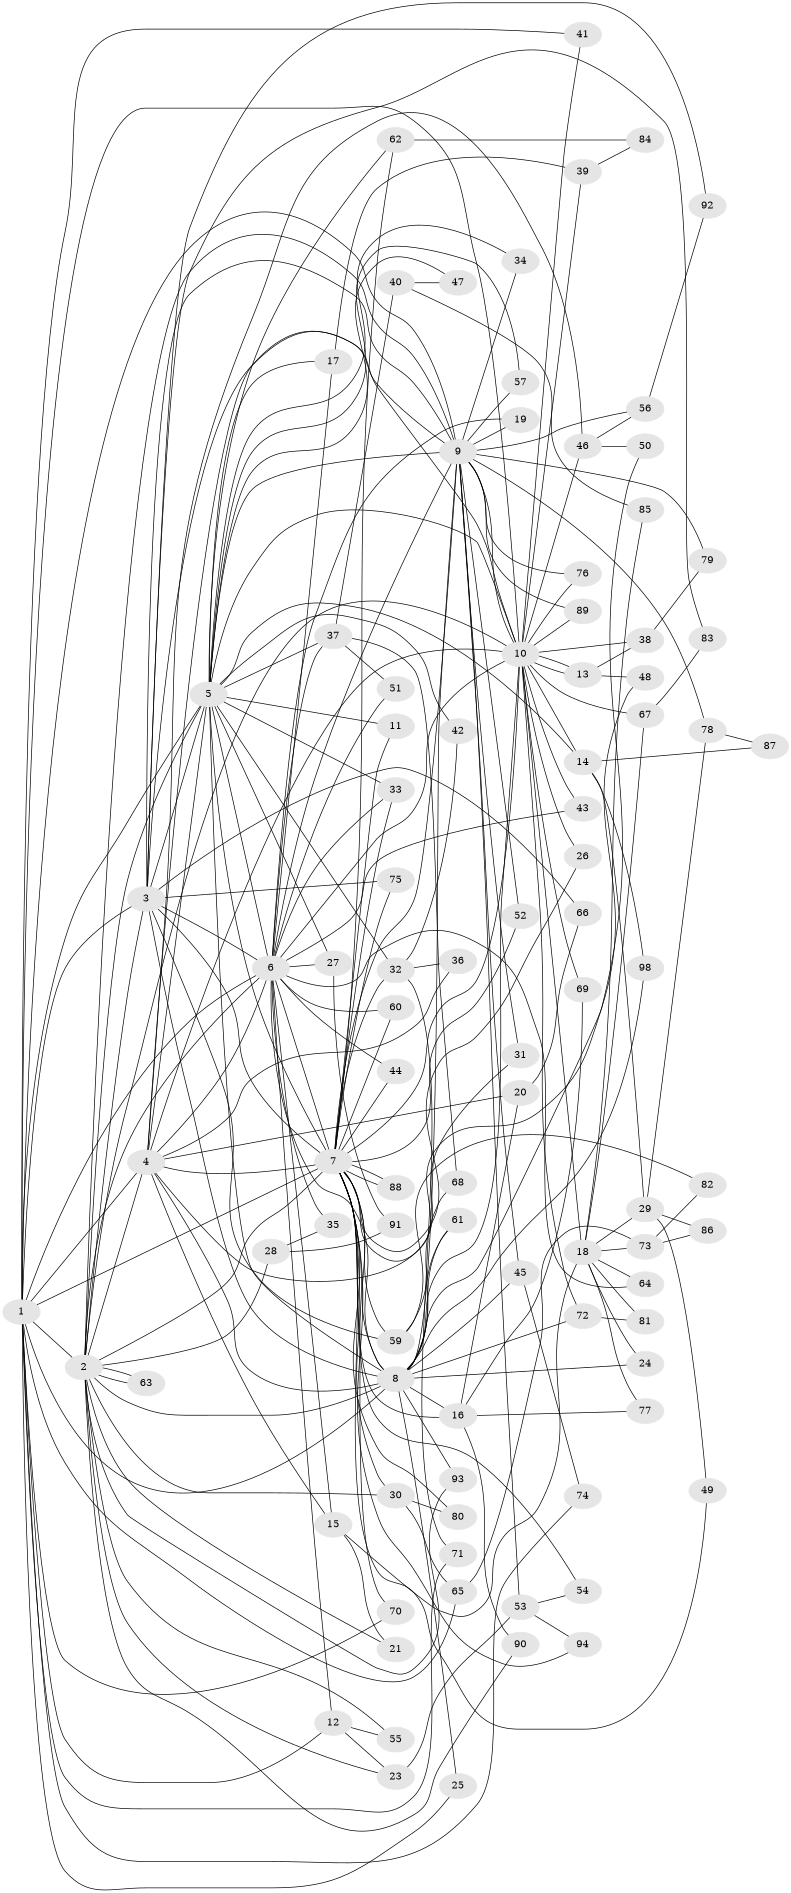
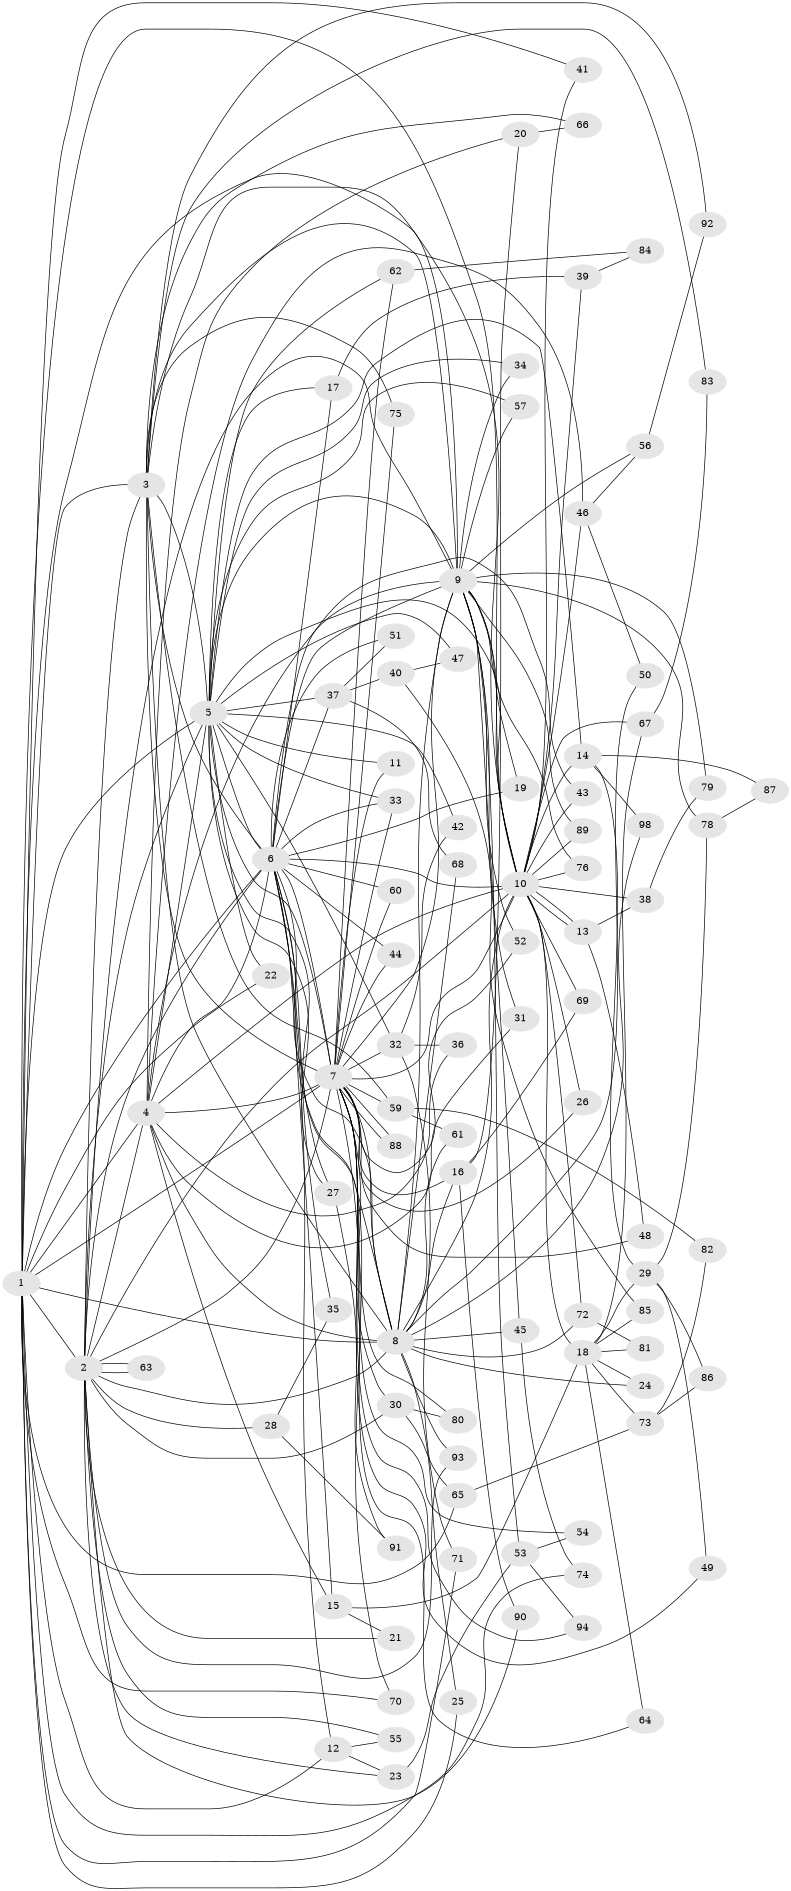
node "22": added
node "77": removed
